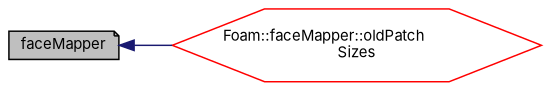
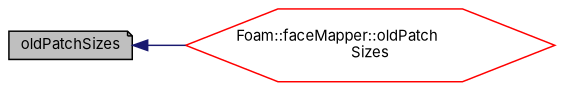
node "faceMapper": label "faceMapper" -> "oldPatchSizes"
